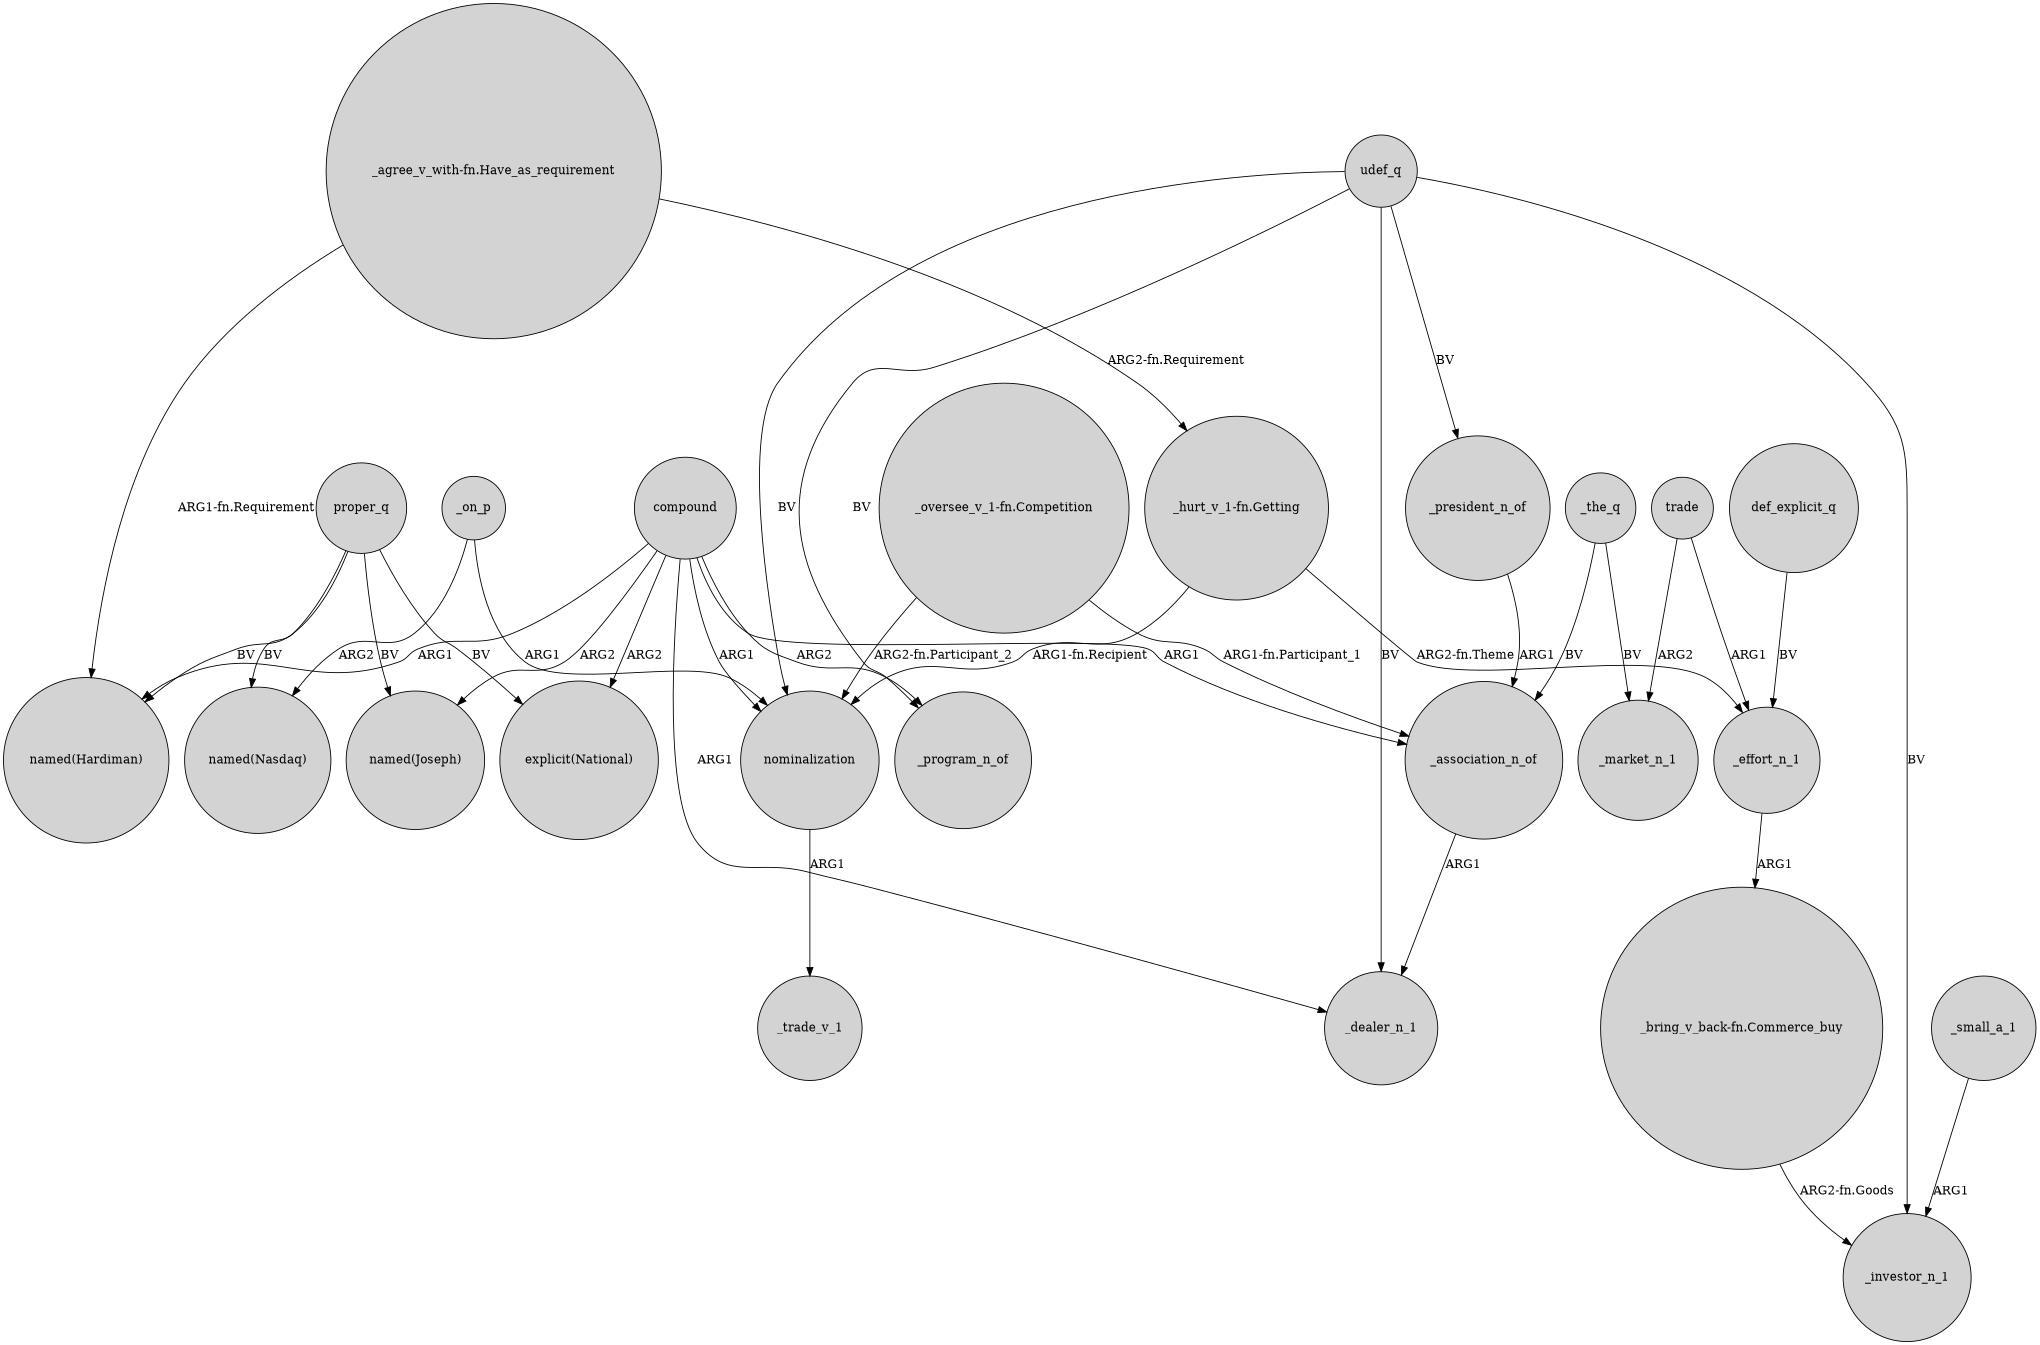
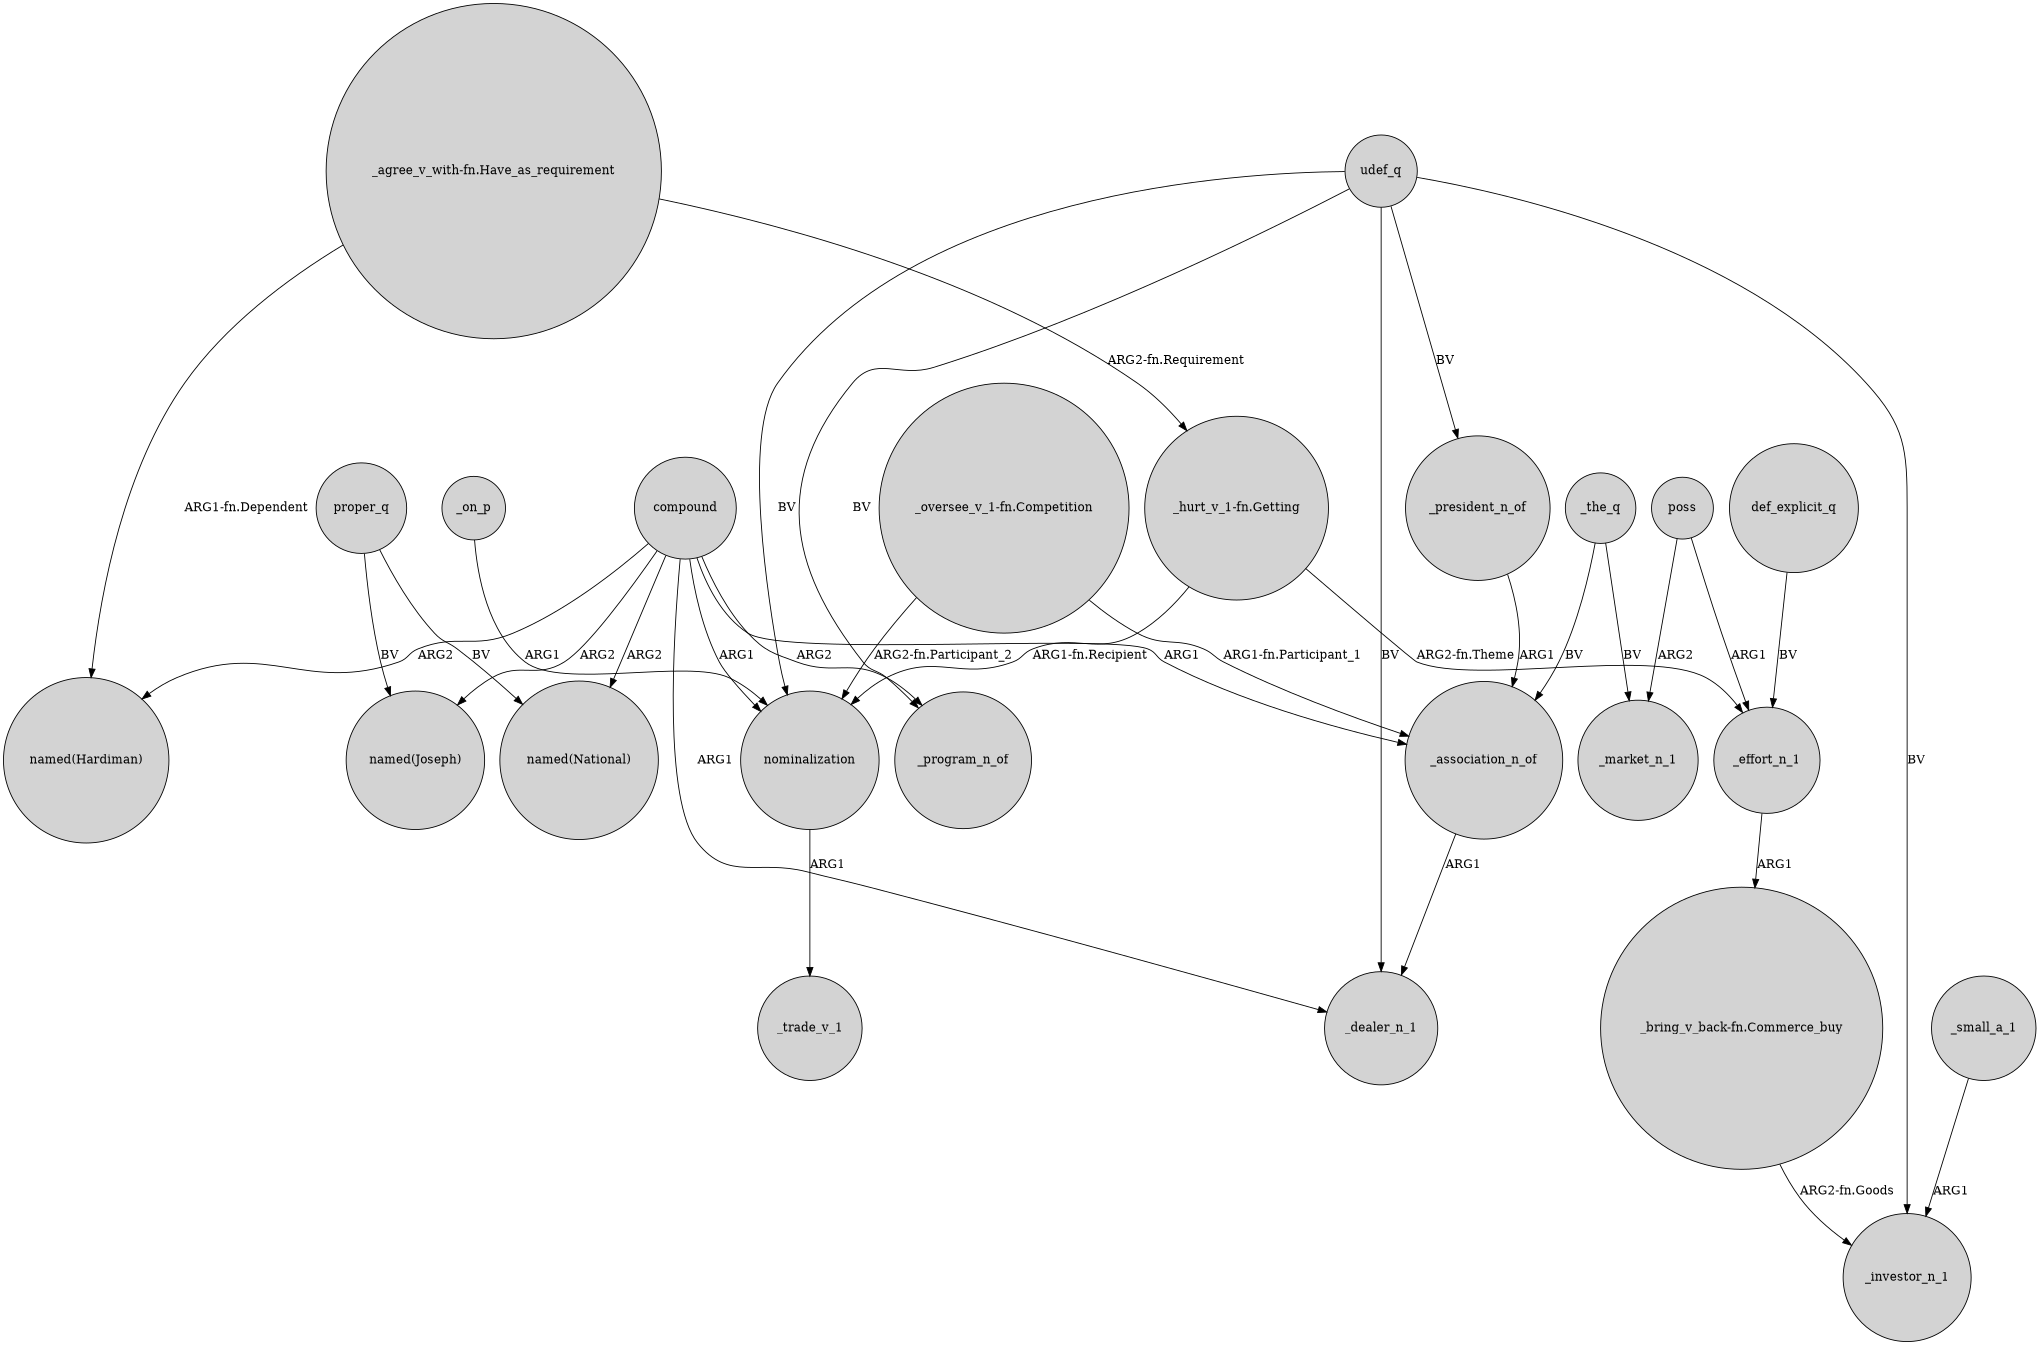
edge "_agree_v_with-fn.Have_as_requirement" -> "named(Hardiman)": label "ARG1-fn.Requirement" -> "ARG1-fn.Dependent"
node "trade": label "trade" -> "poss"
edge "proper_q" -> "named(Hardiman)": removed, label "BV"
edge "compound" -> "named(Hardiman)": label "ARG1" -> "ARG2"
node "named(Nasdaq)": removed
node "explicit(National)": label "explicit(National)" -> "named(National)"
